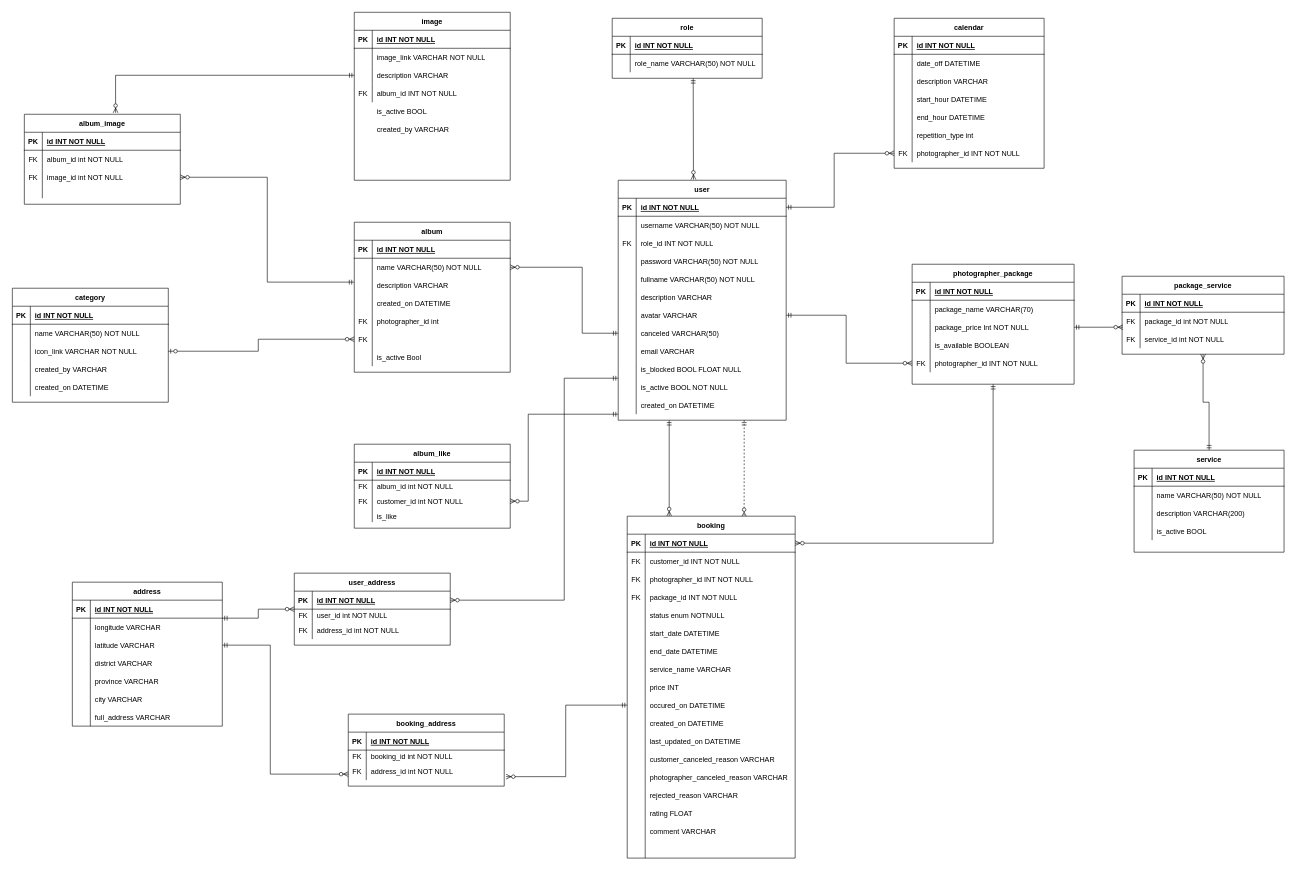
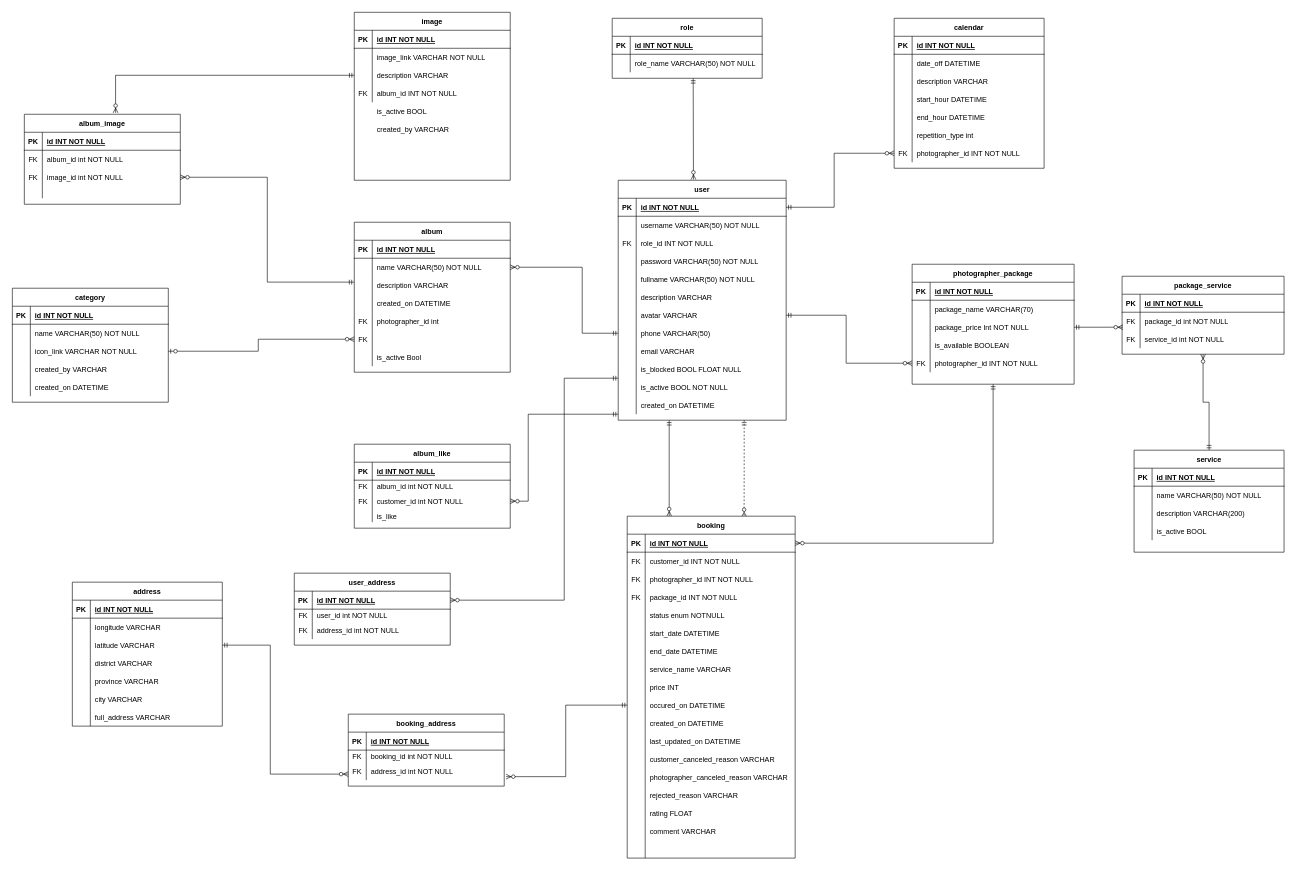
node "canceled VARCHAR(50)": label "canceled VARCHAR(50)" -> "phone VARCHAR(50)"
edge "user_address" -- "address": removed
